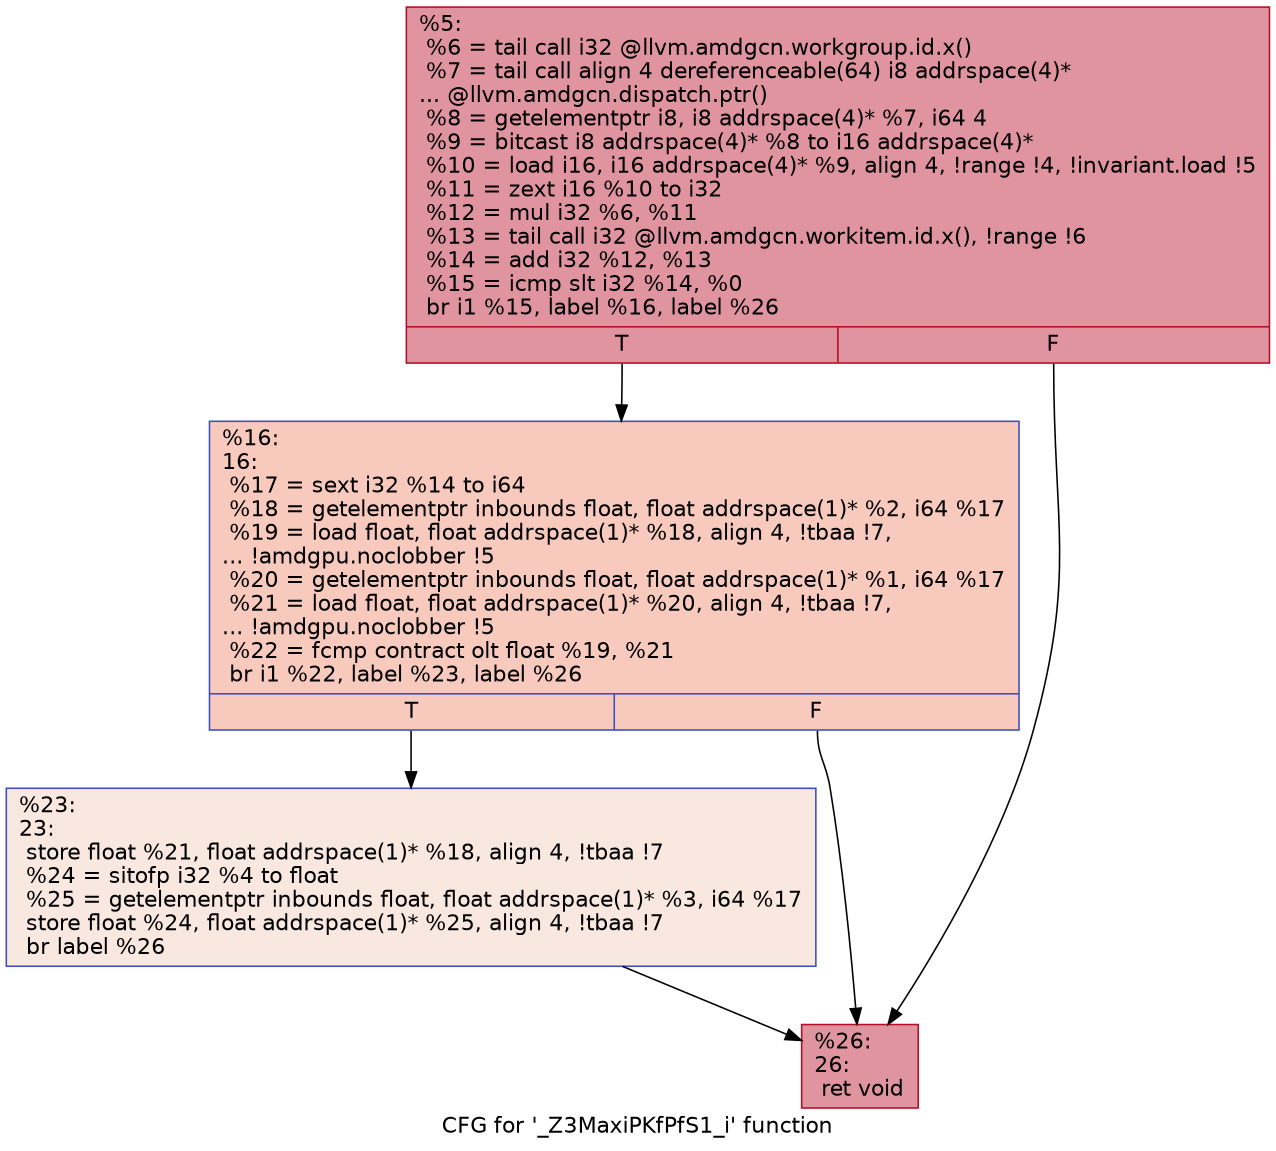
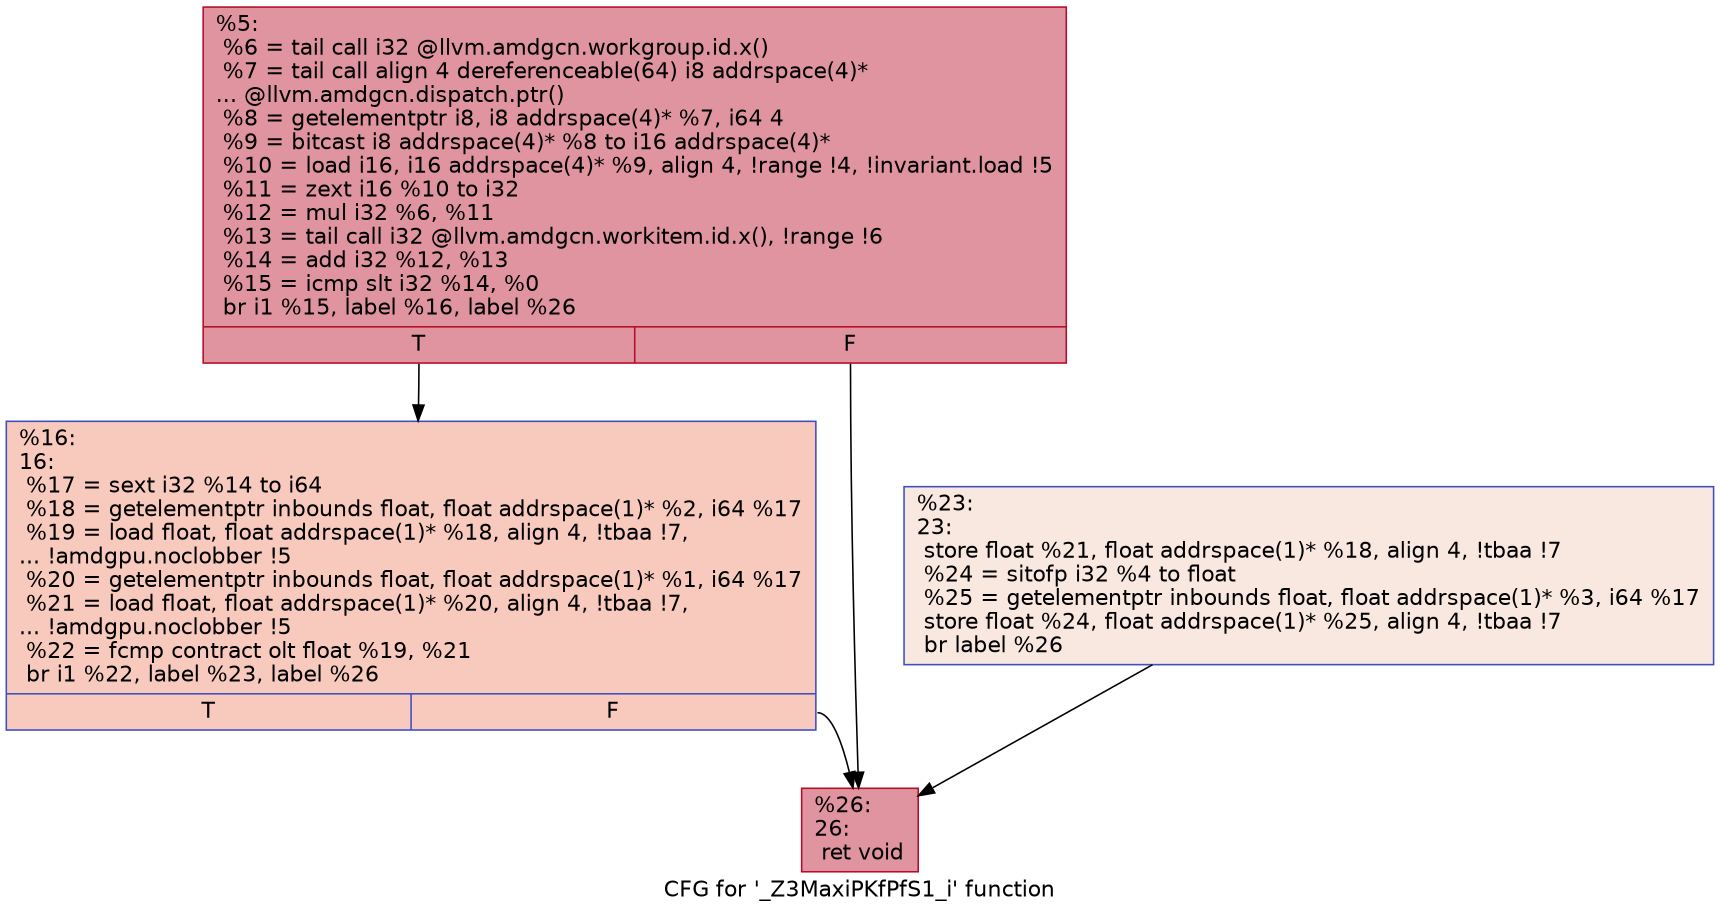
edge "%16:" -> "%23:": removed
